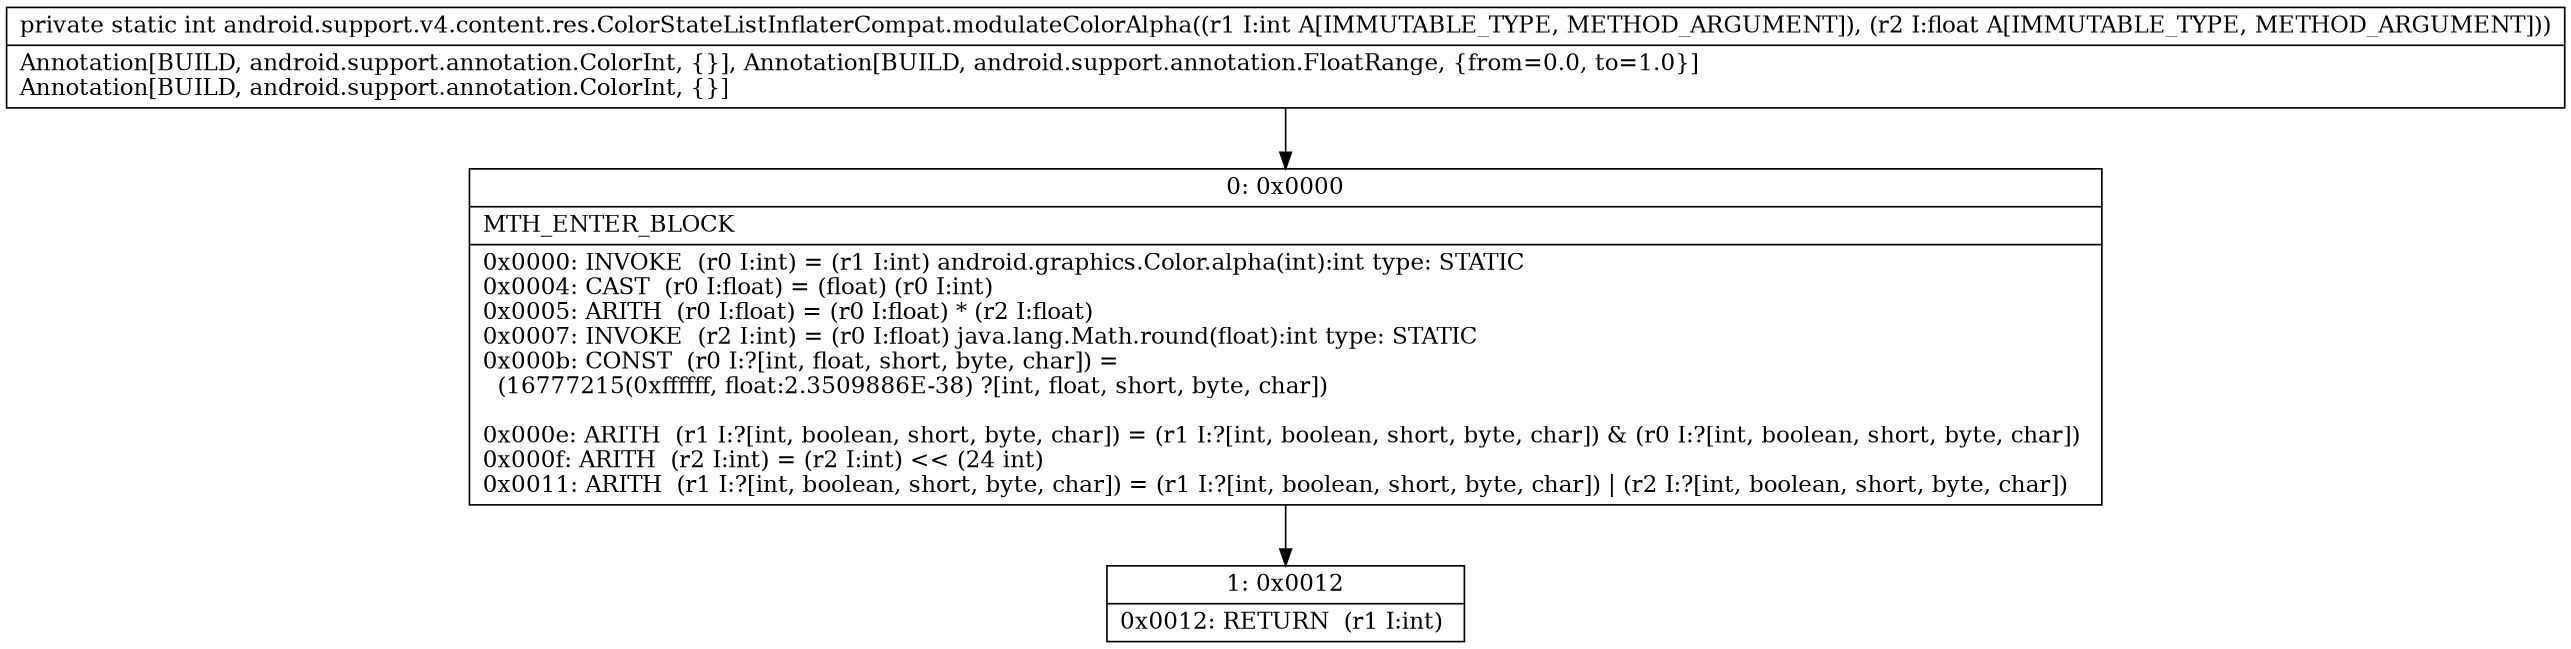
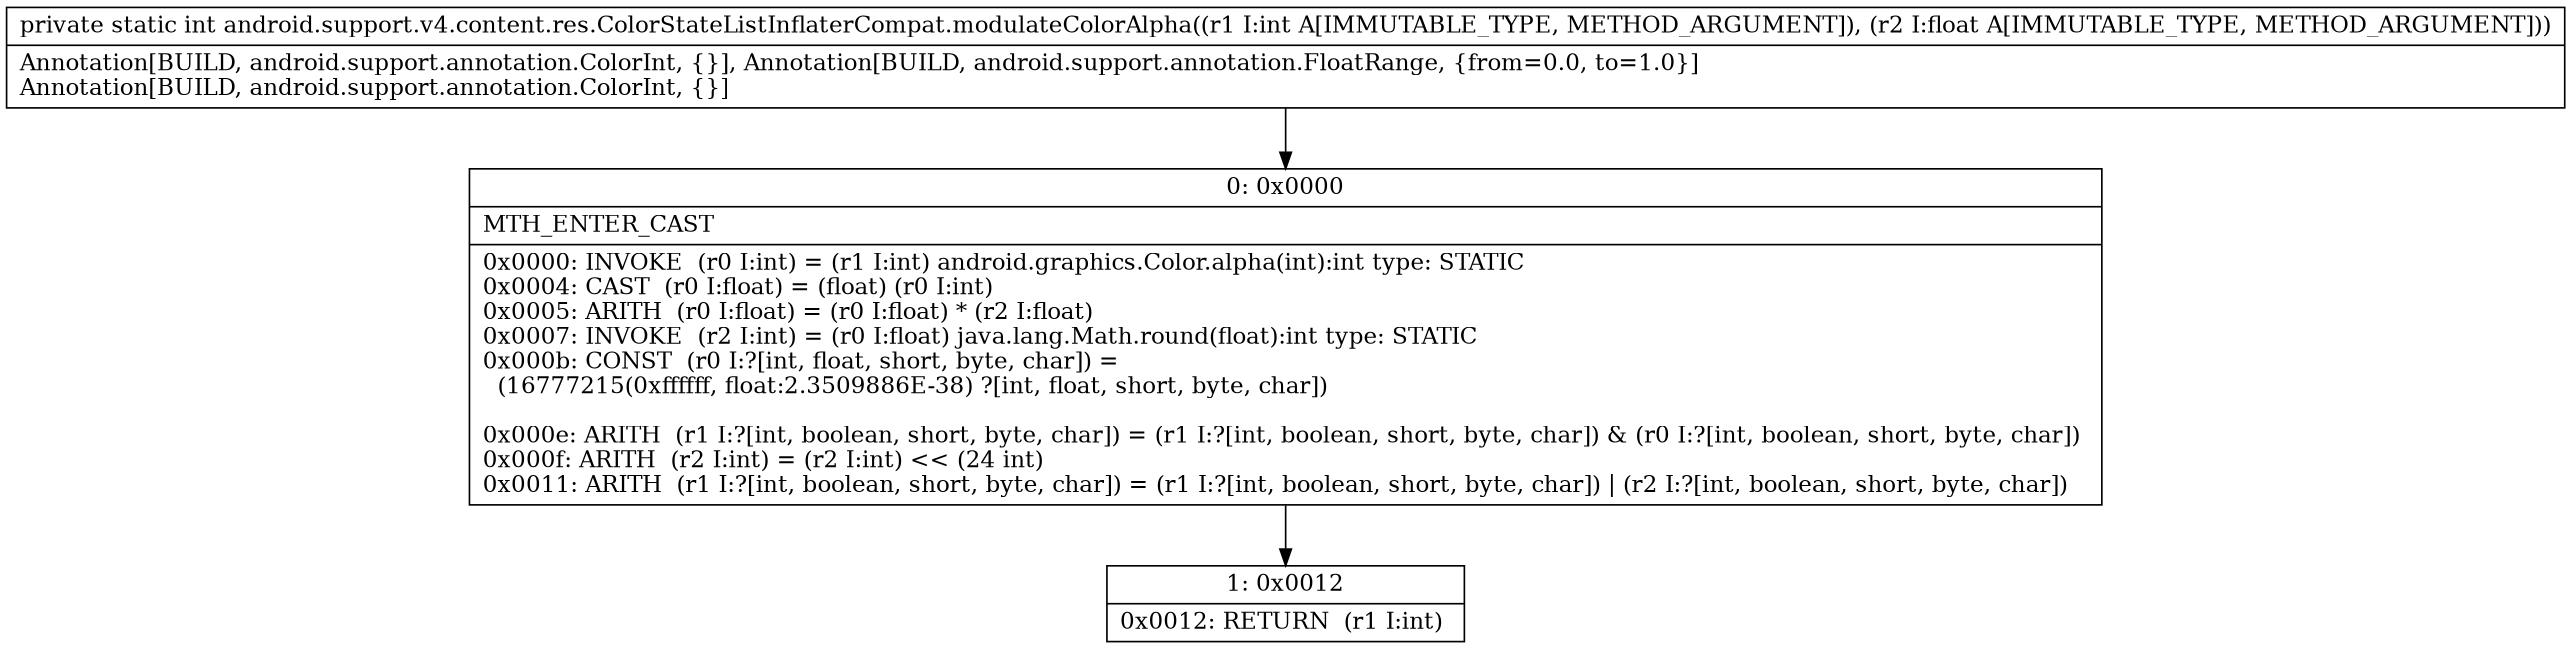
node "0: 0x0000": text "MTH_ENTER_BLOCK" -> "MTH_ENTER_CAST"
